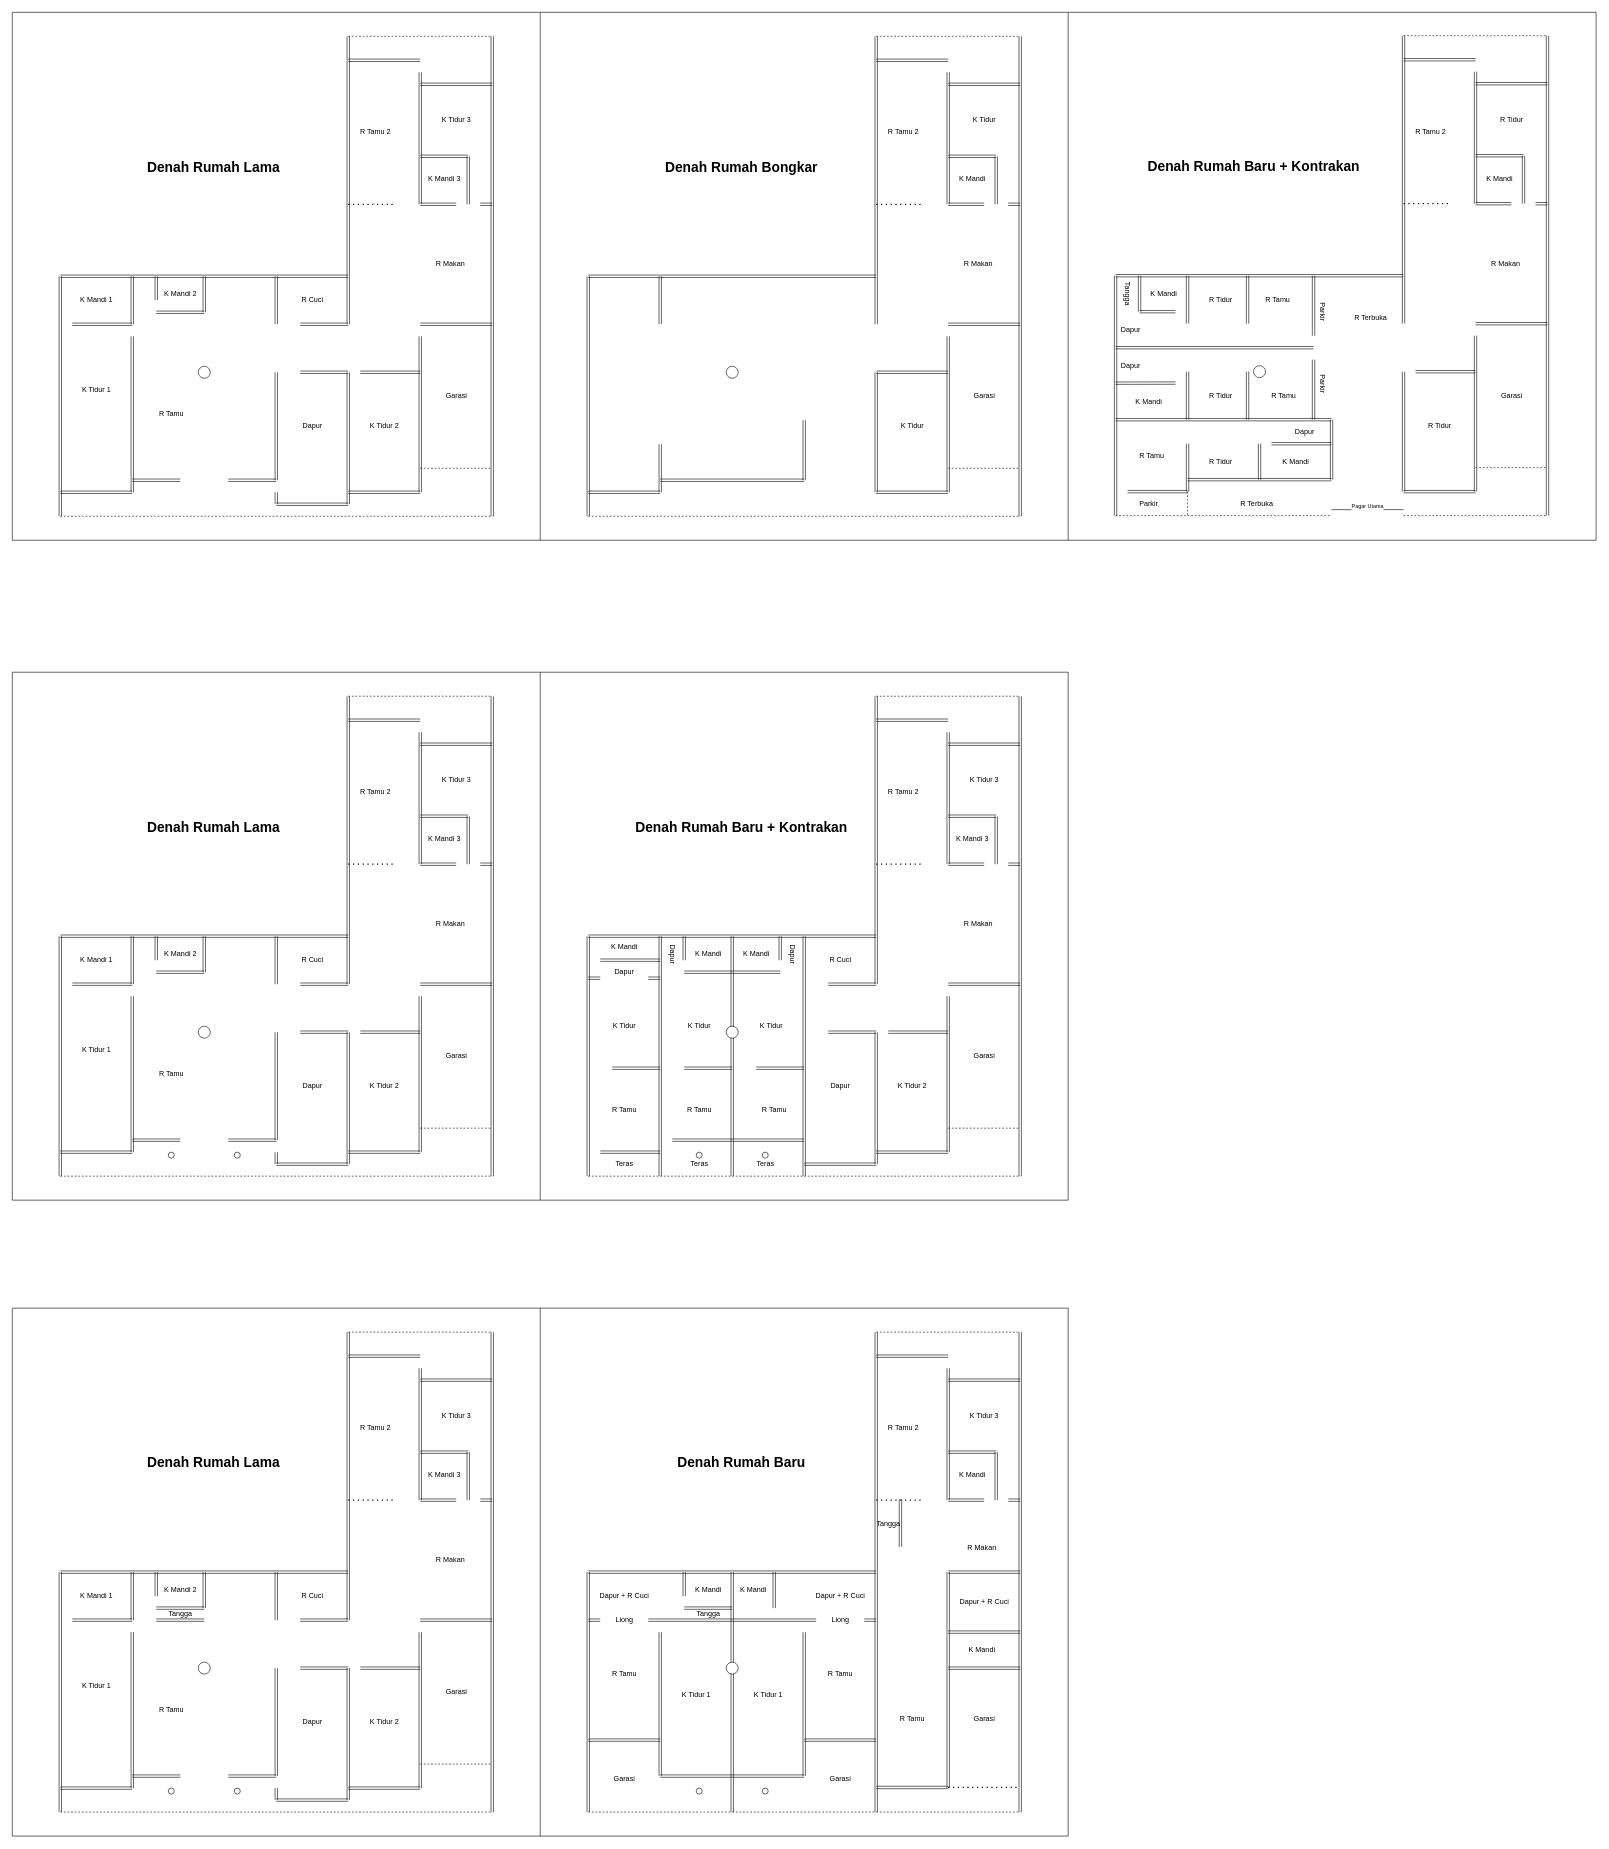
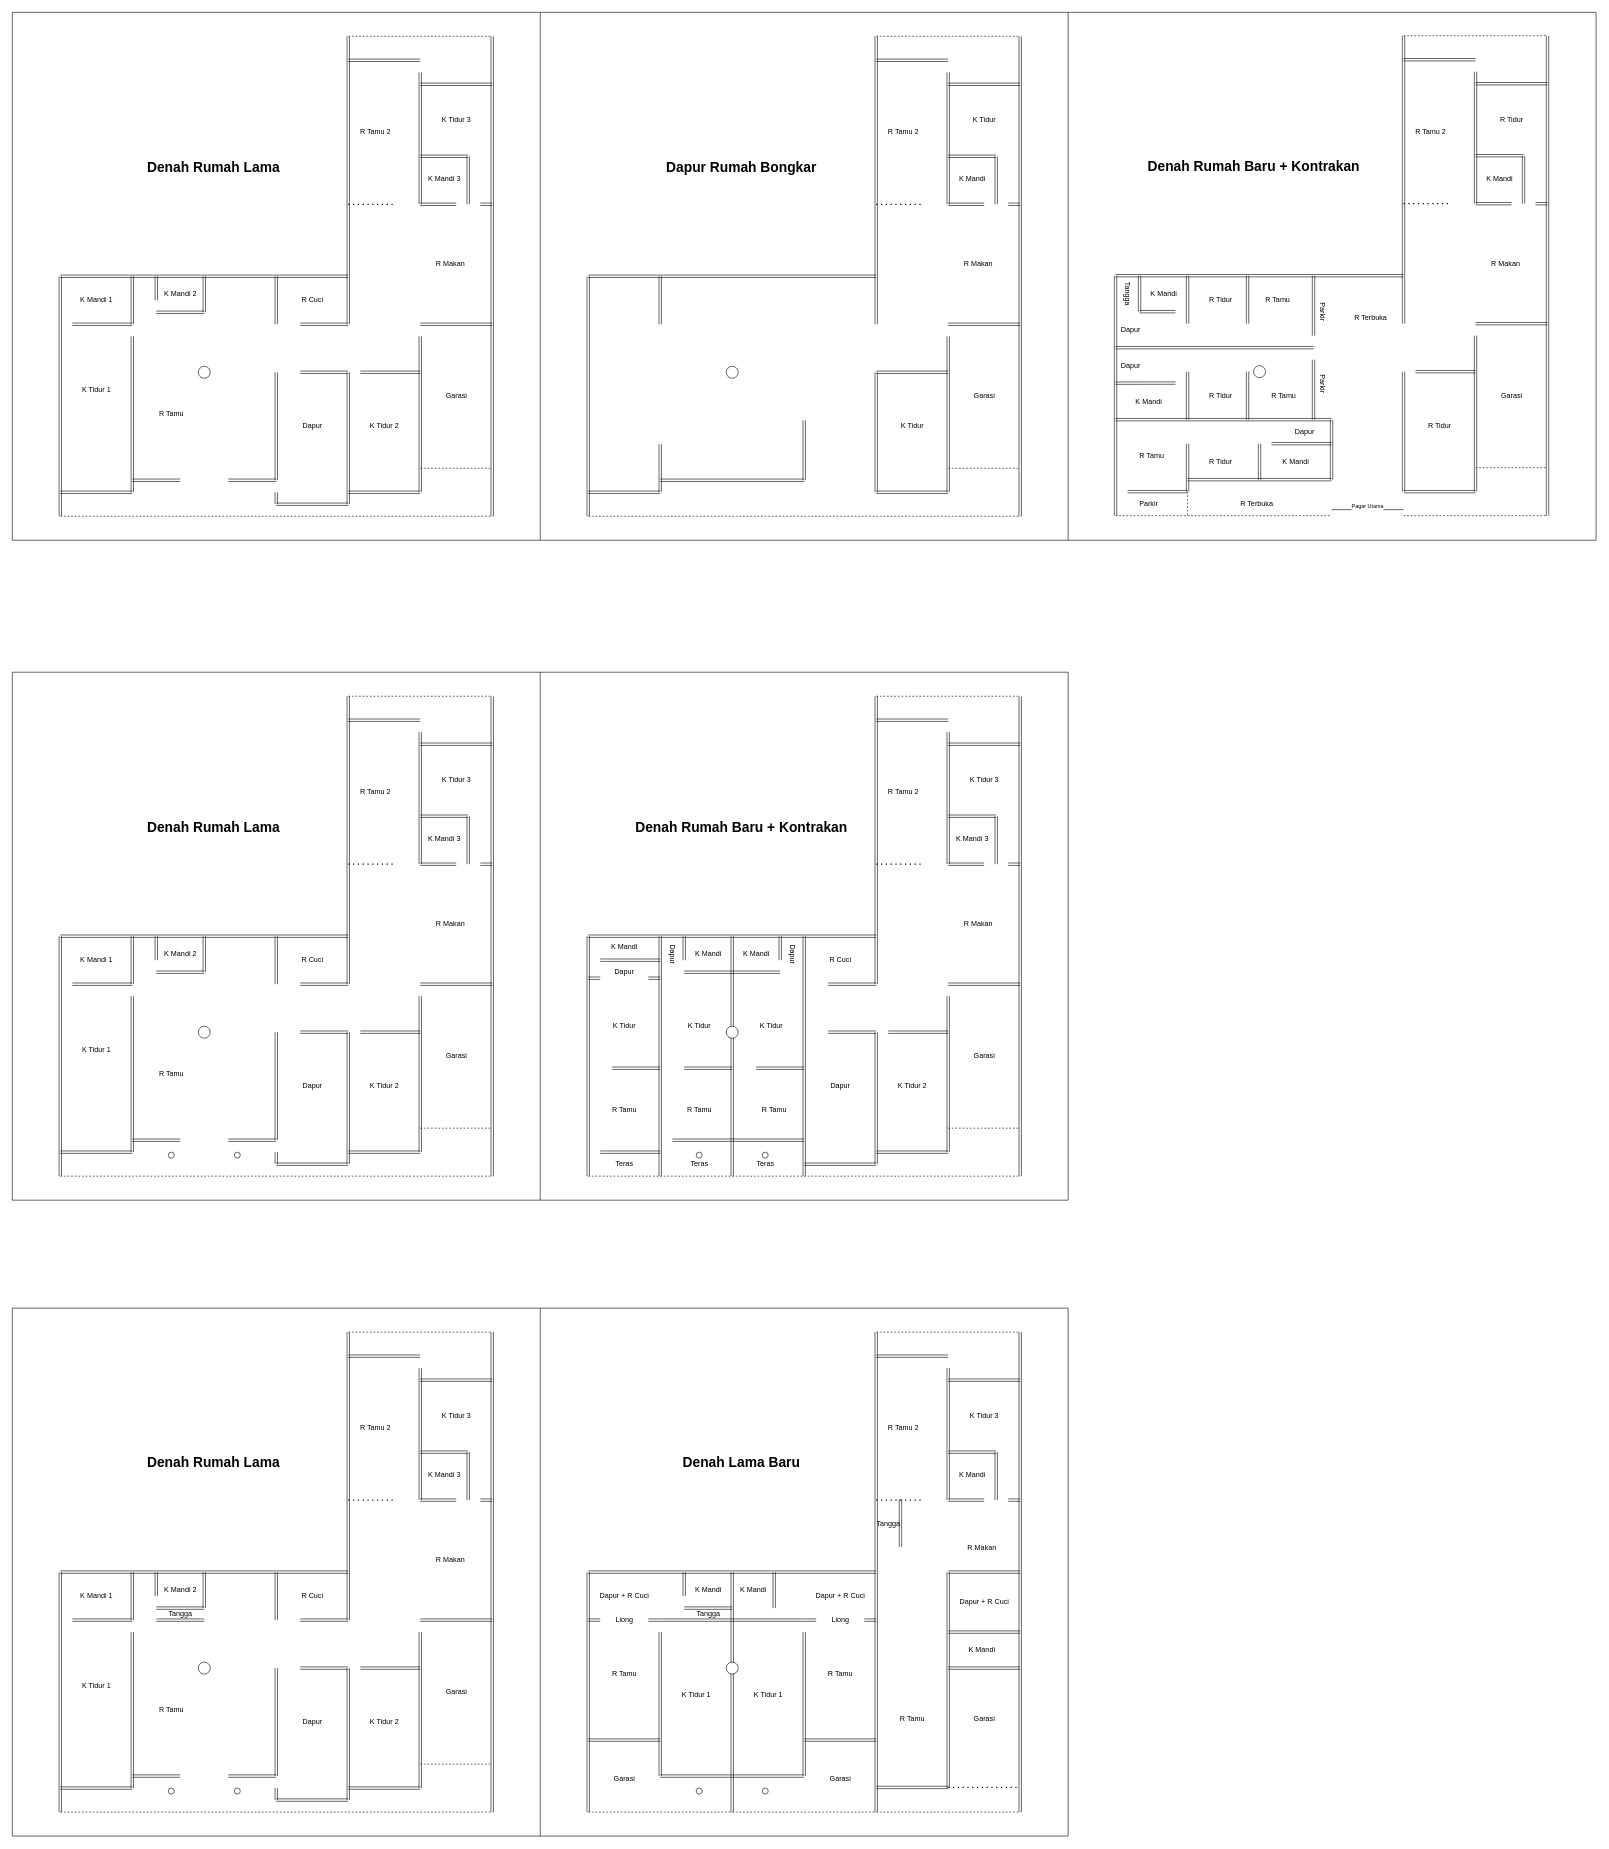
node "Denah Rumah Bongkar": label "Denah Rumah Bongkar" -> "Dapur Rumah Bongkar"
node "Denah Rumah Baru": label "Denah Rumah Baru" -> "Denah Lama Baru"
